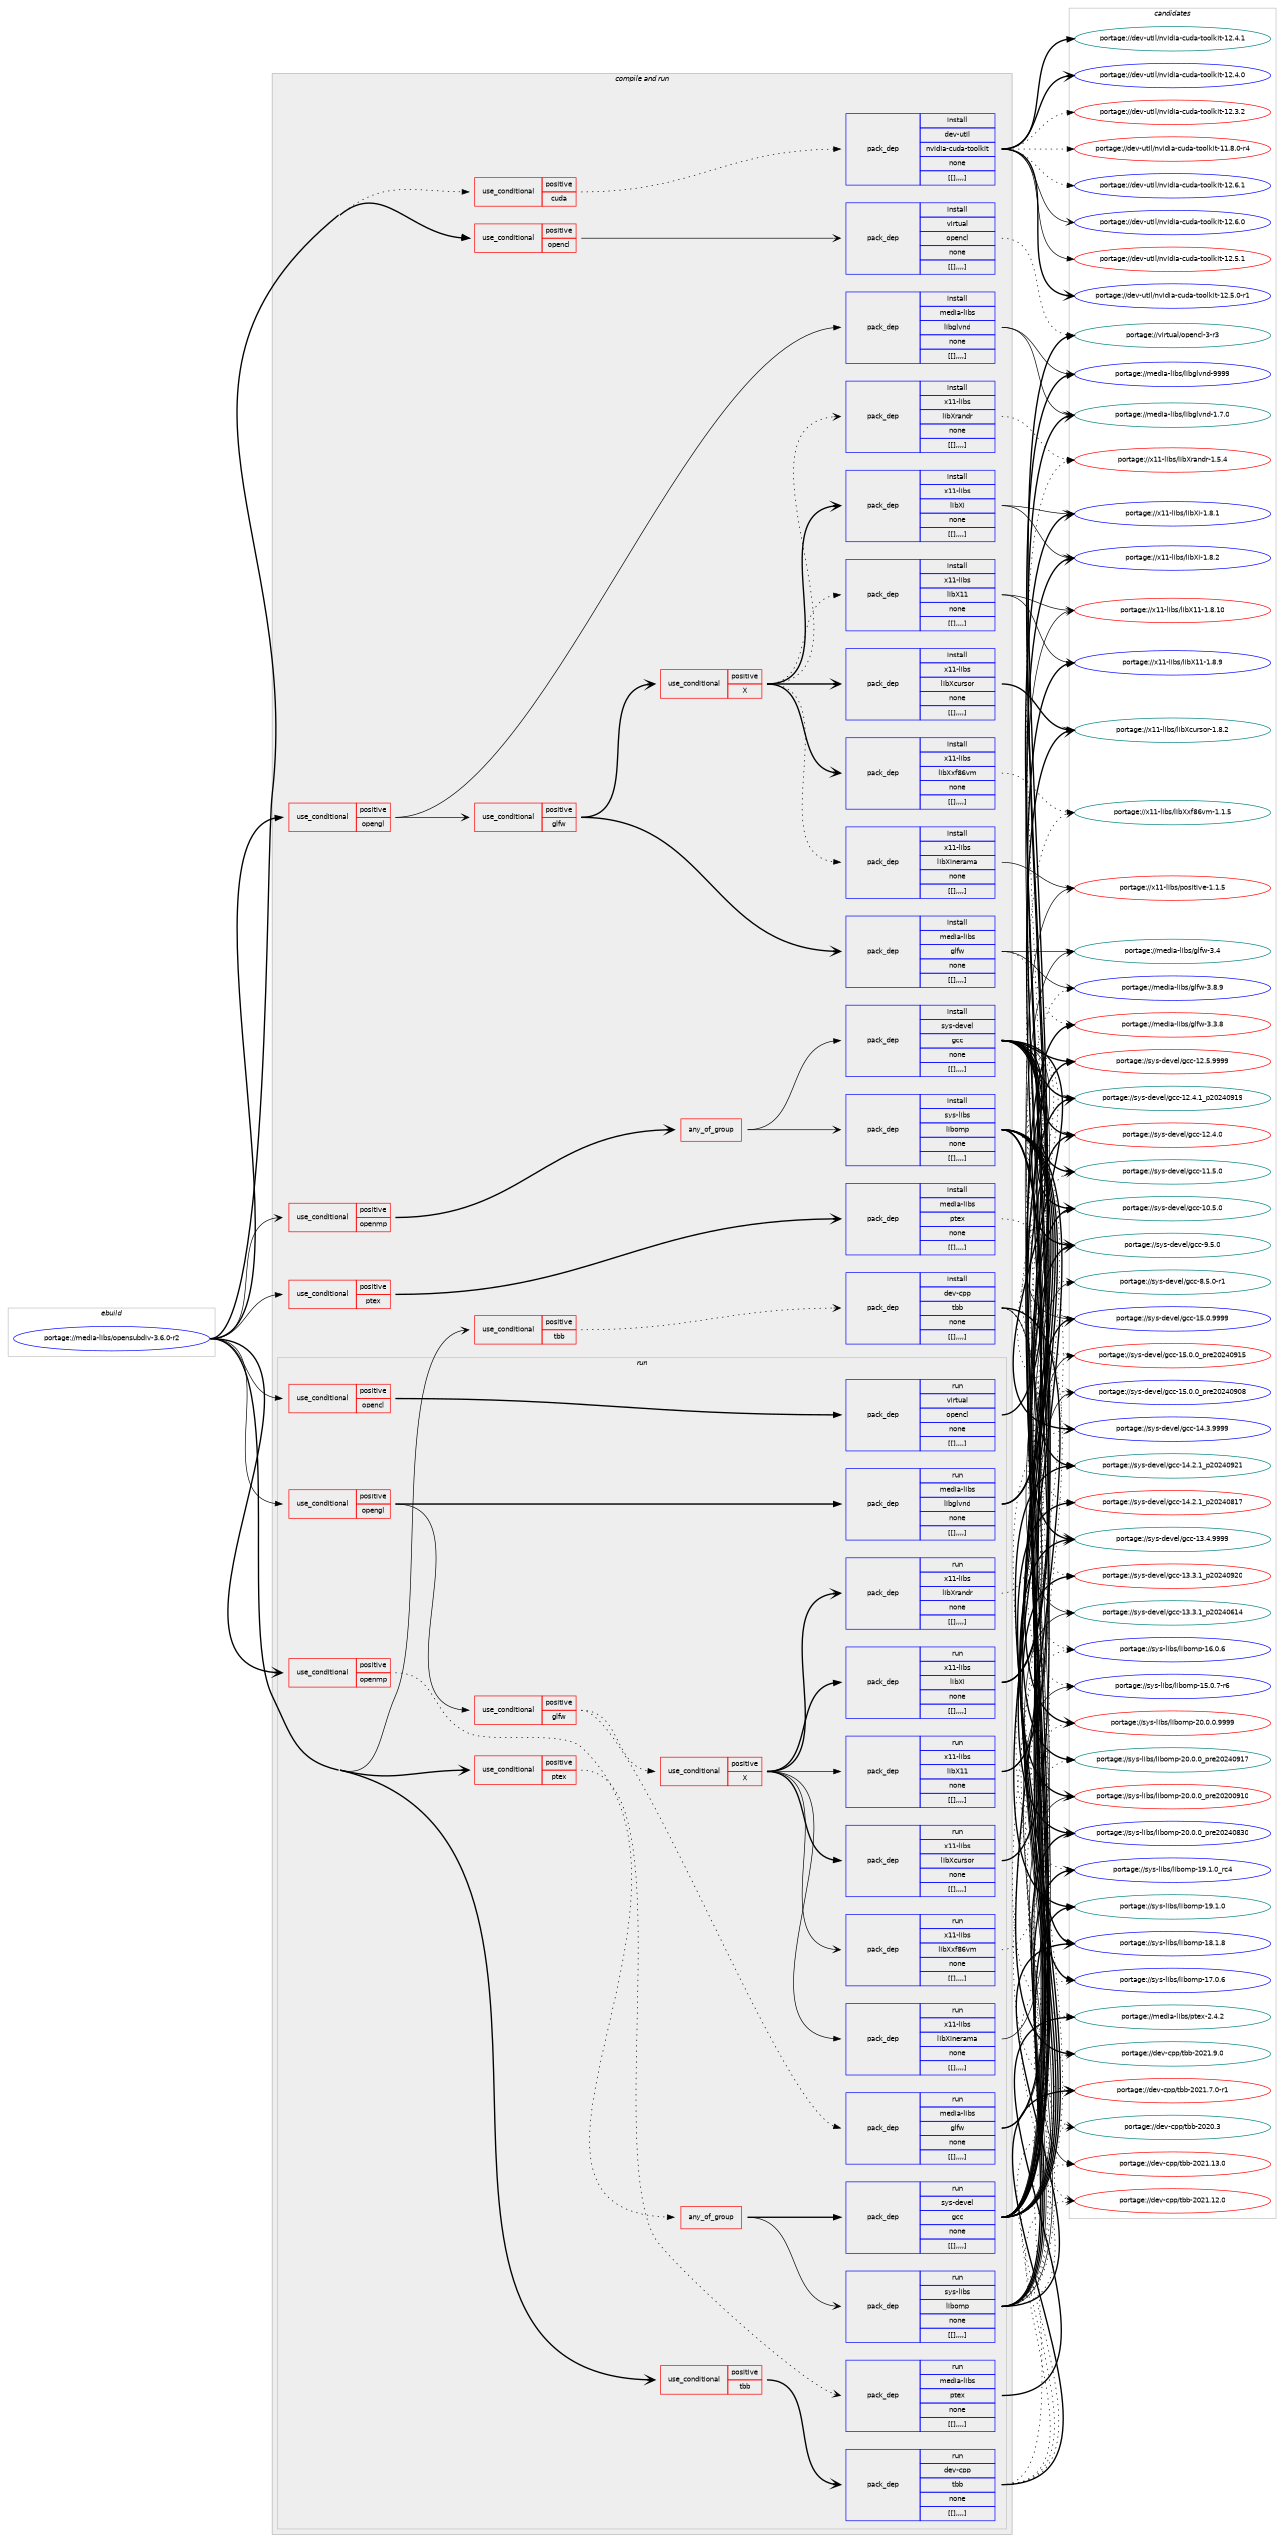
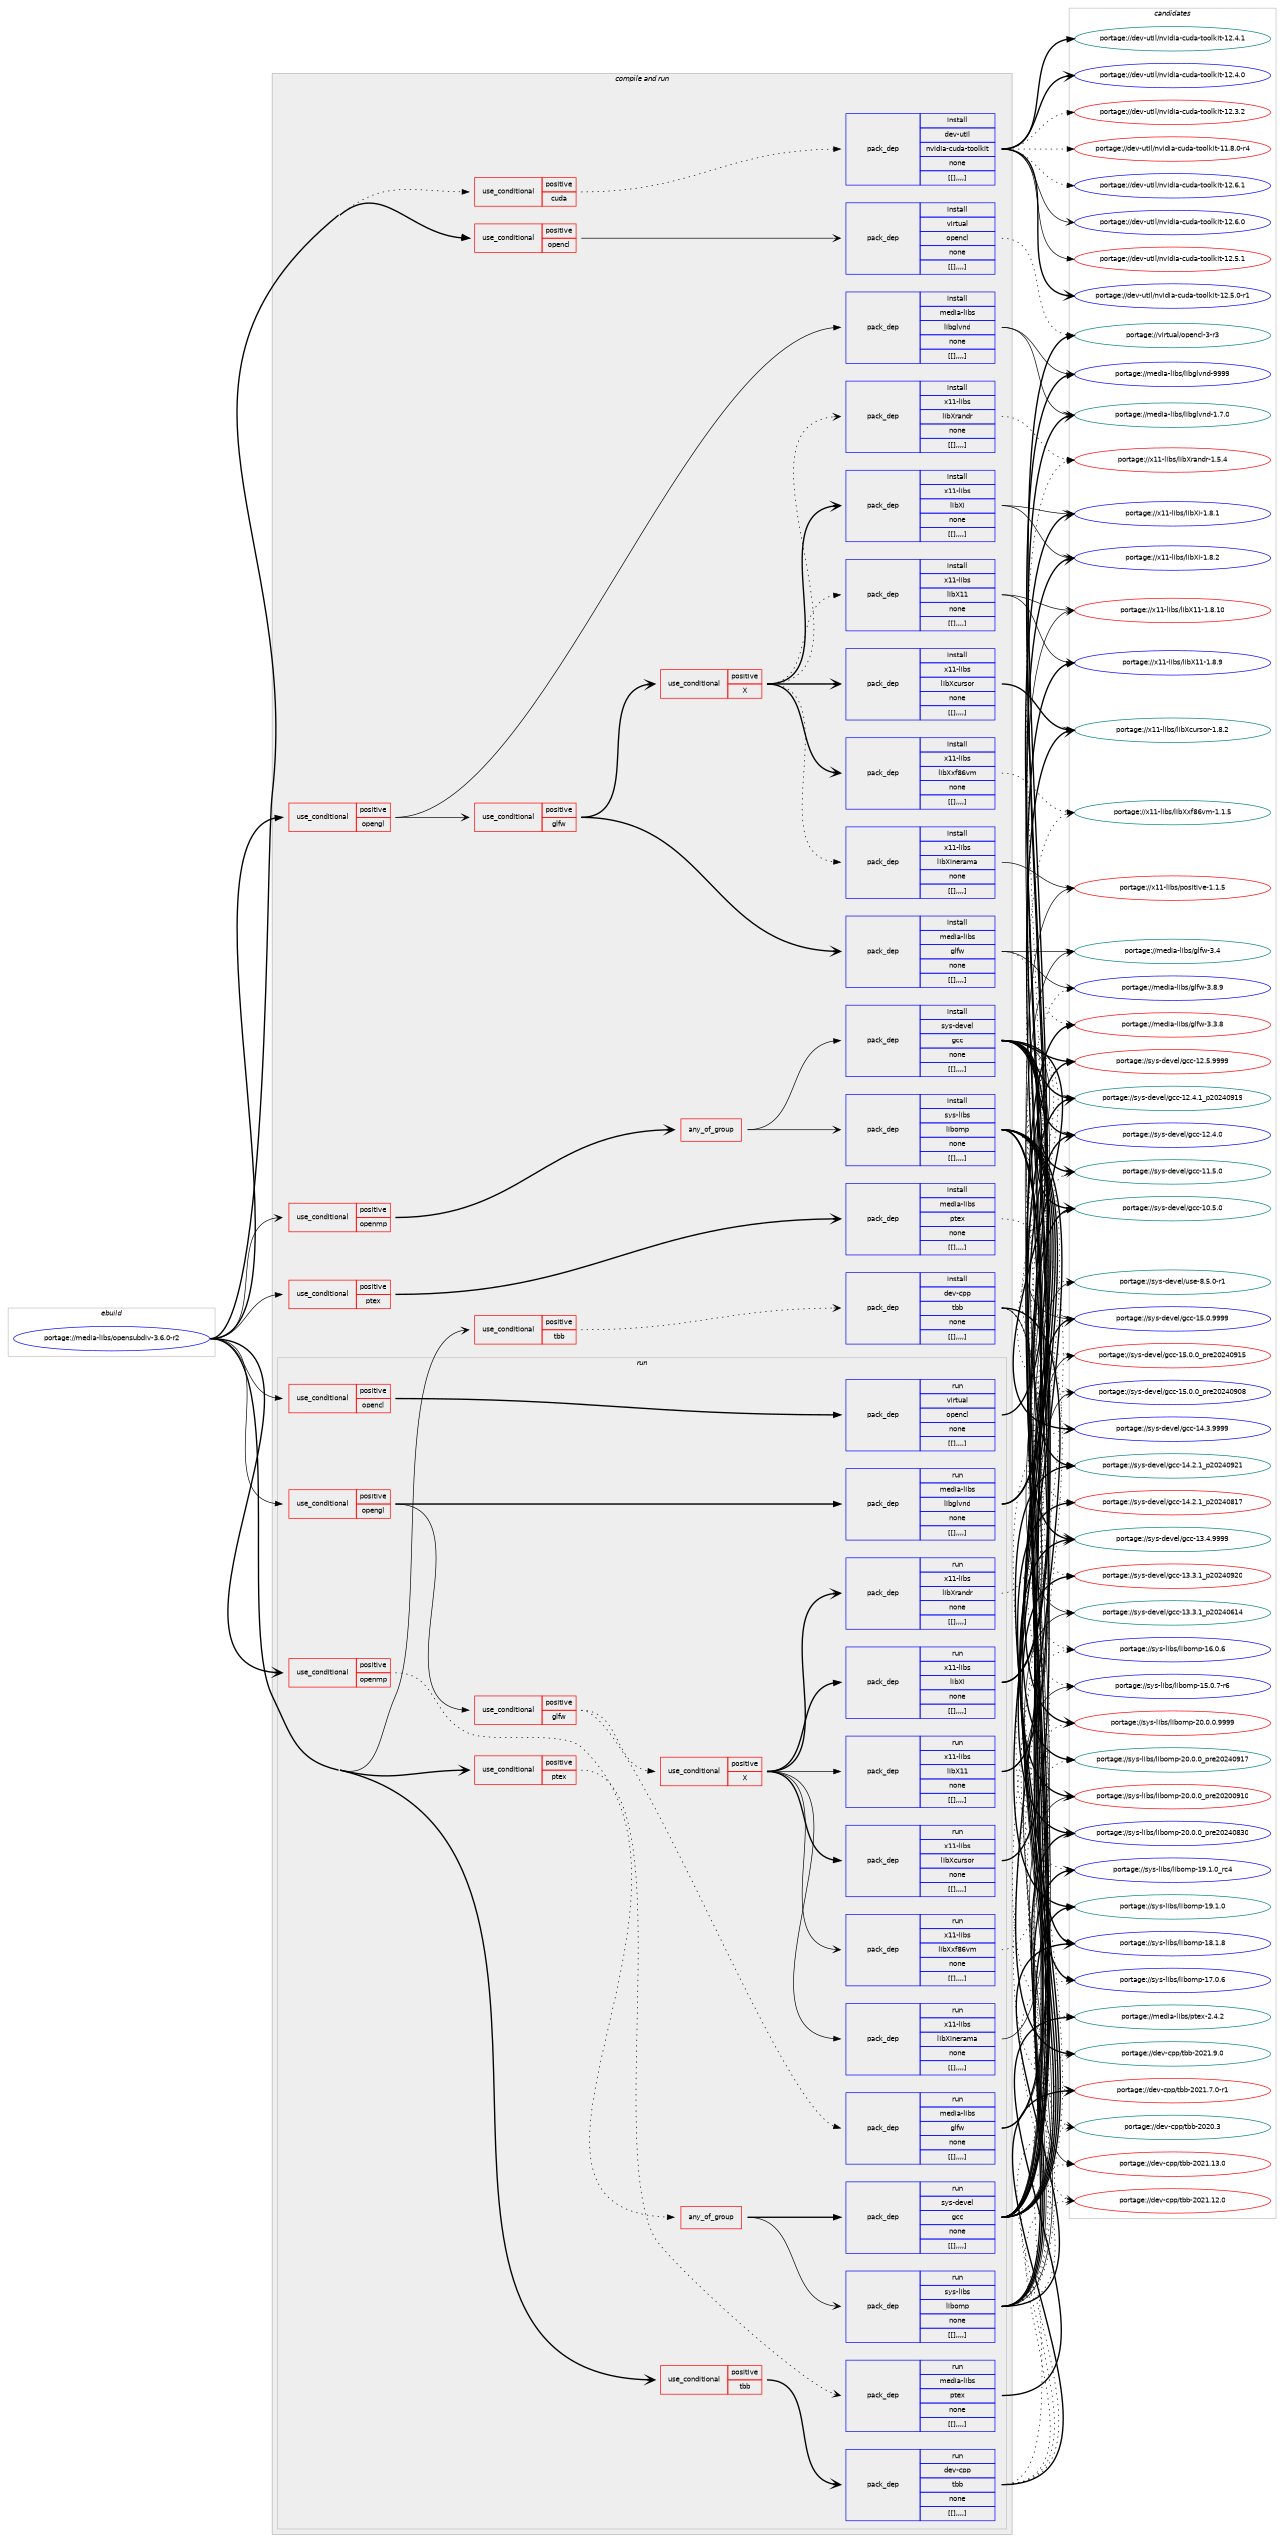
node "portage://sys-devel/gcc-12.4.0": color red -> blue
node "portage://sys-devel/gcc-9.5.0": removed
node "portage://sys-devel/gcc-8.5.0-r1": label "portage://sys-devel/gcc-8.5.0-r1" -> "portage://sys-devel/use-8.5.0-r1"
